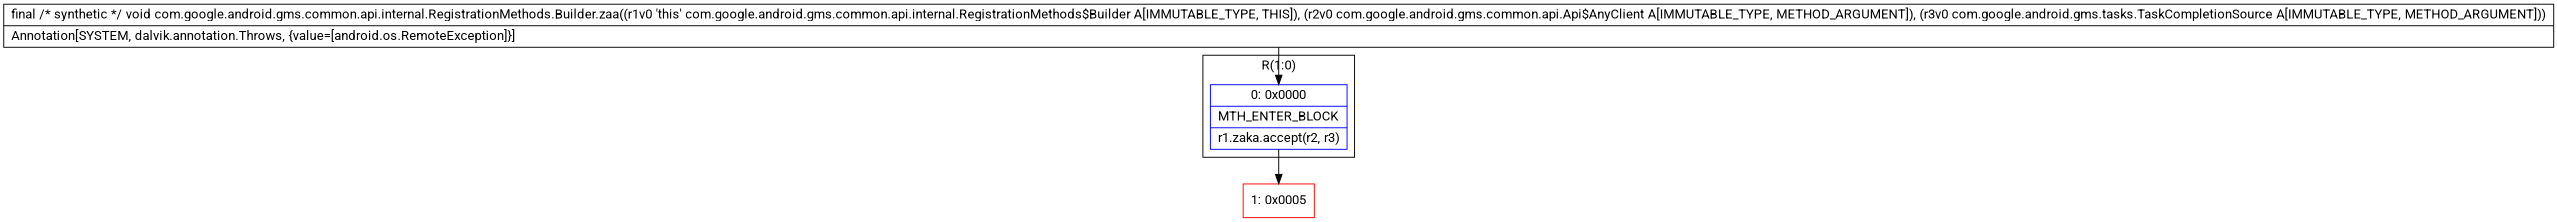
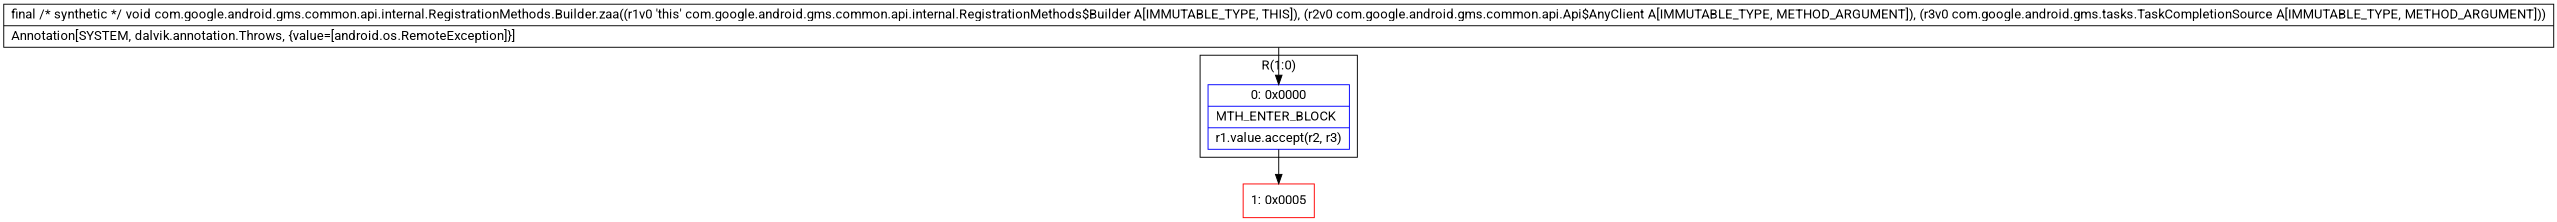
node "0: 0x0000": text "r1.zaka.accept(r2, r3)" -> "r1.value.accept(r2, r3)"
